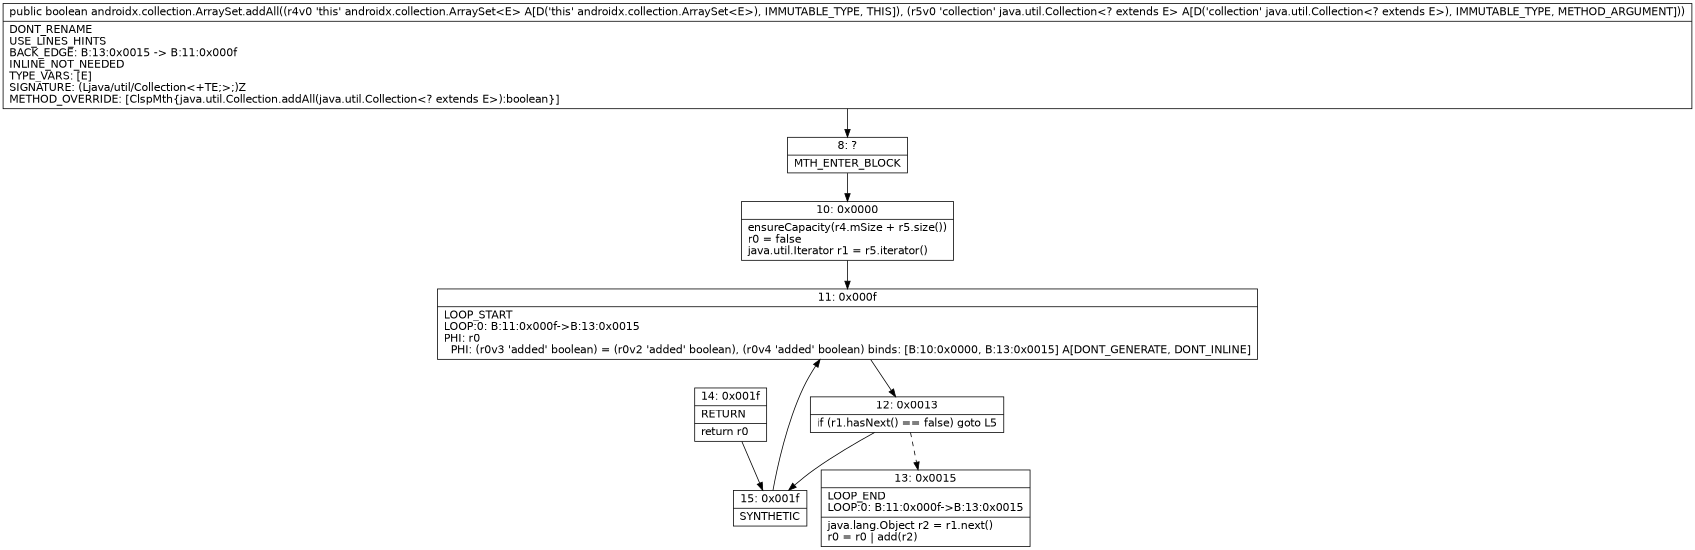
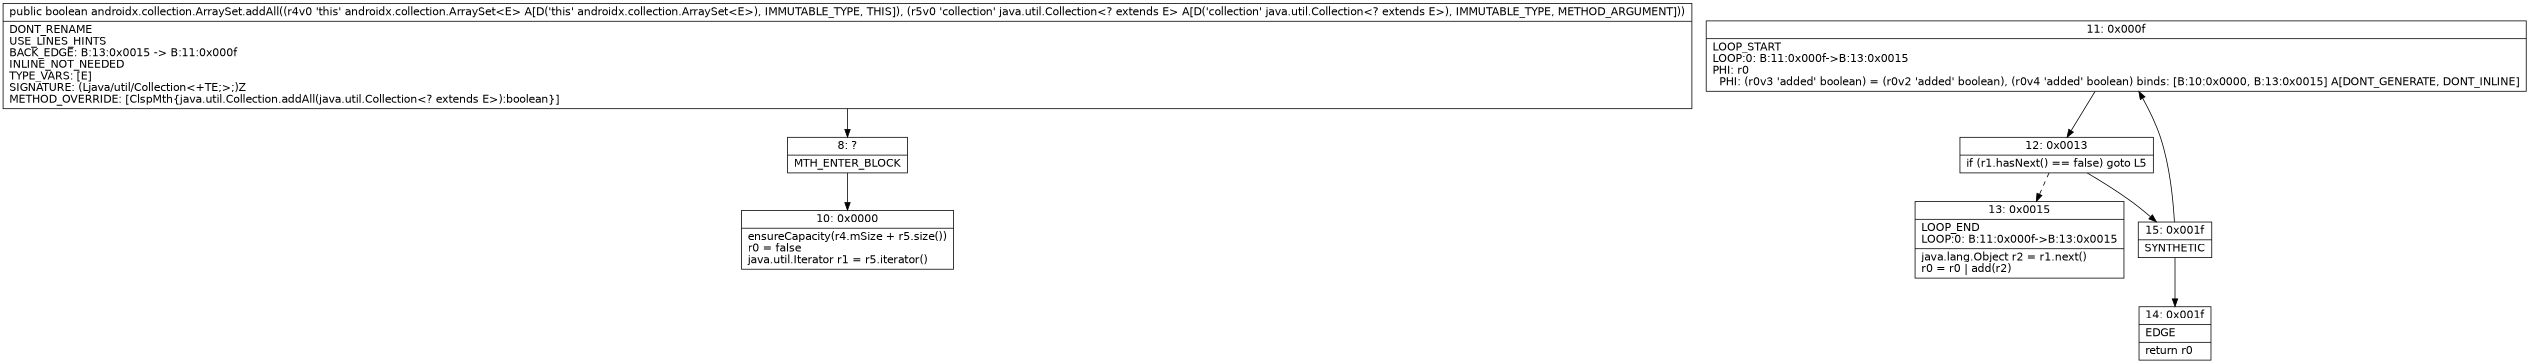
edge "10: 0x0000" -> "11: 0x000f": removed
node "14: 0x001f": text "RETURN" -> "EDGE"
edge "14: 0x001f" -> "15: 0x001f": reversed
